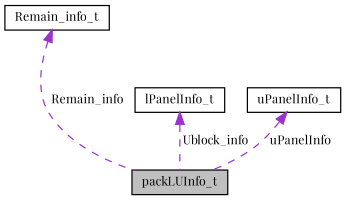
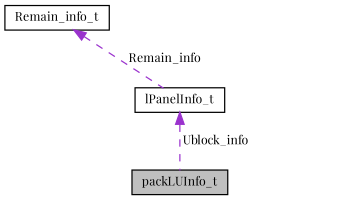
node "uPanelInfo_t": removed
edge "packLUInfo_t" -> "Remain_info_t": now "lPanelInfo_t" -> "Remain_info_t"
